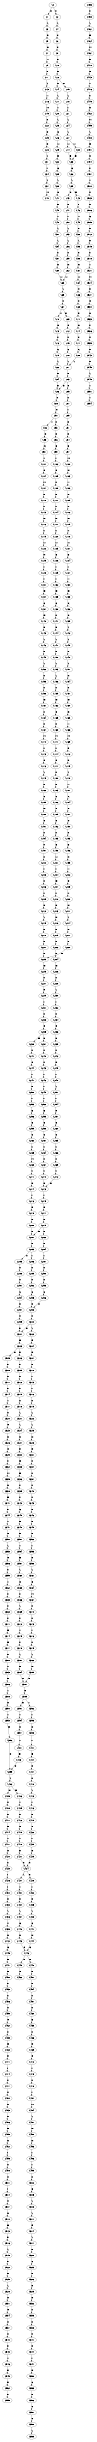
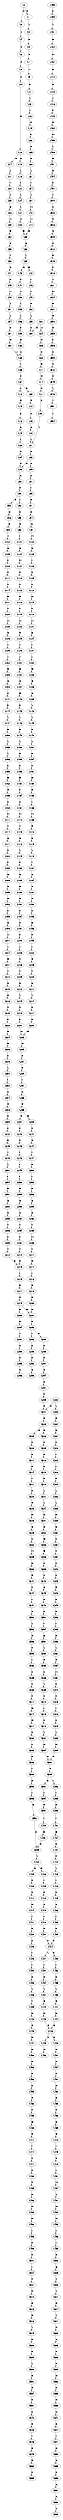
edge "S27" -> "S44": now "S40" -> "S44"
edge "S58" -> "S61": reversed
node "S298": removed
